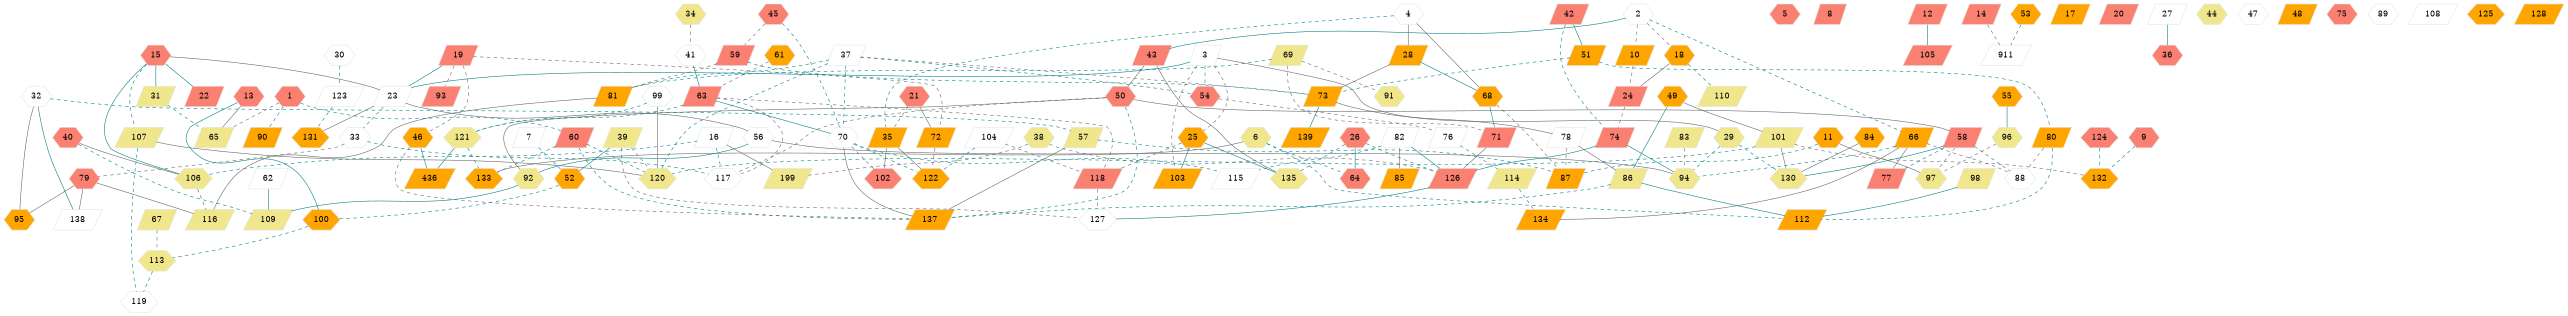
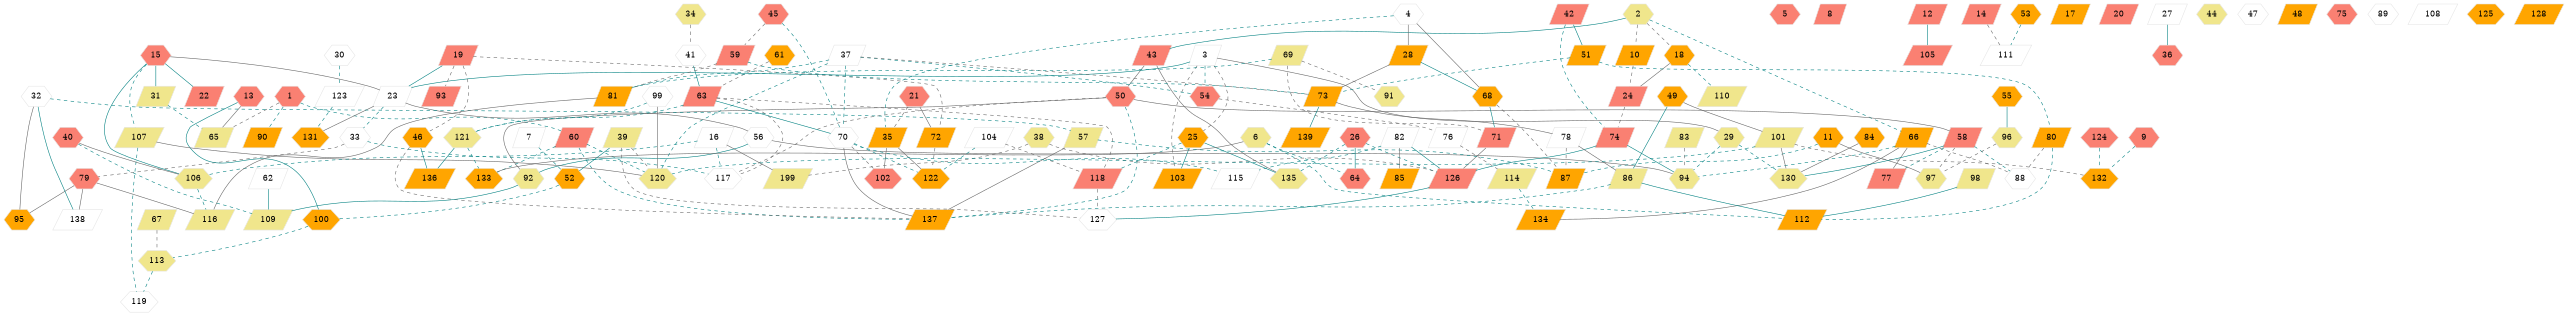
node "2": fillcolor white -> khaki
node "911": label "911" -> "111"
node "436": label "436" -> "136"
